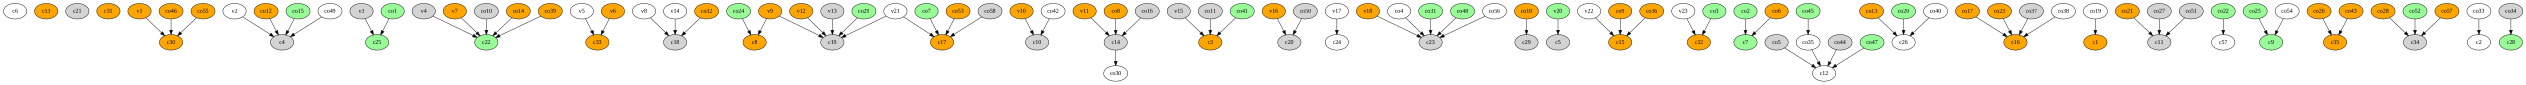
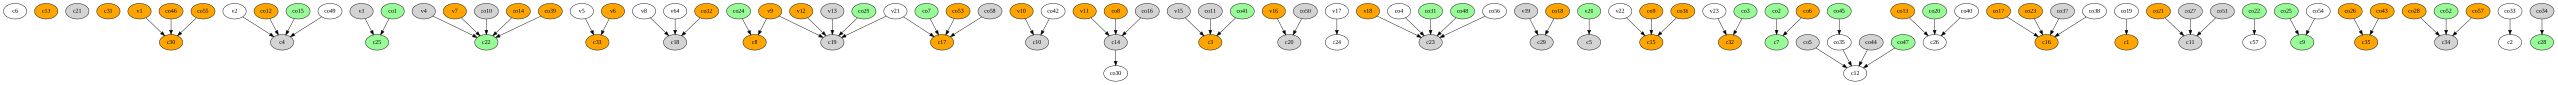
node "v14": label "v14" -> "v64"
node "v19": added
